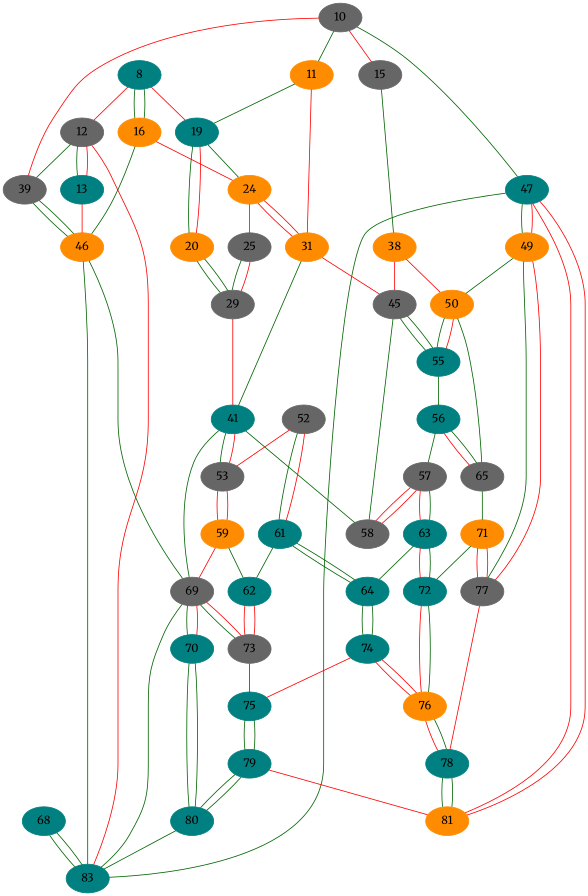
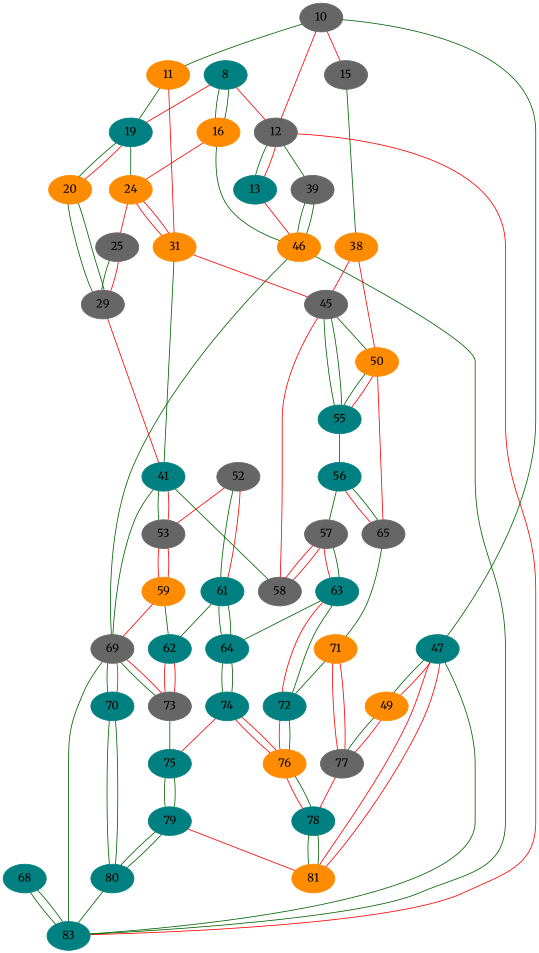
edge "10" -- "39": now "10" -- "12"
edge "49" -- "50": now "45" -- "50"
edge "50" -- "65": color darkgreen -> red
edge "45" -- "58": color darkgreen -> red
